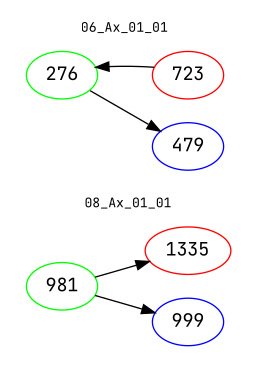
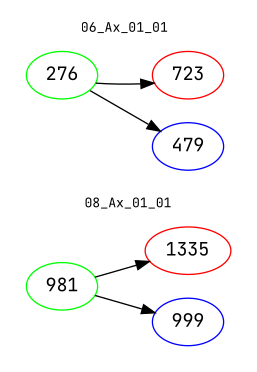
edge "723" -> "276": reversed
